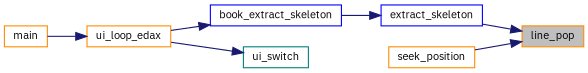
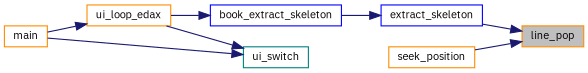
edge "main" -> "ui_switch": added
